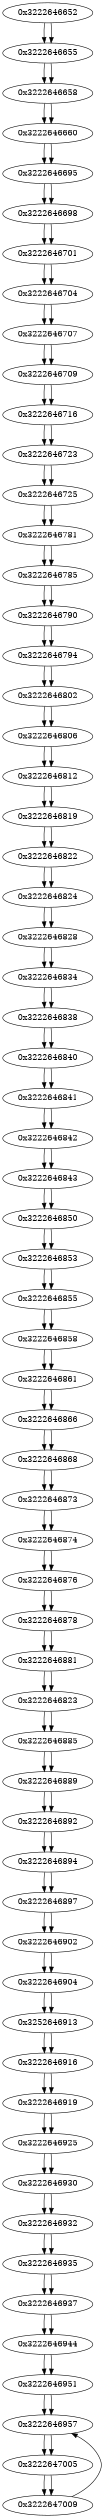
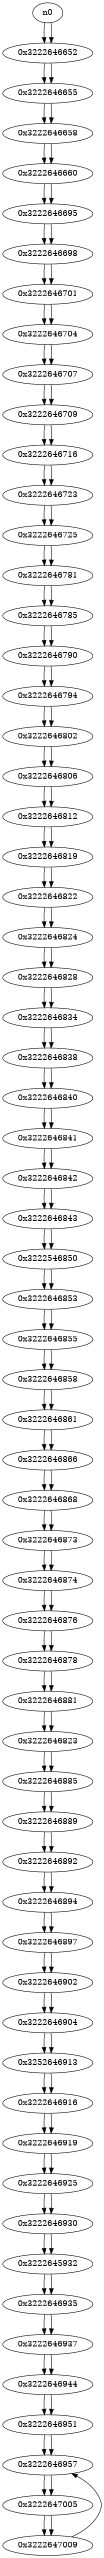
node "n0": added
node "0x3222646850": label "0x3222646850" -> "0x3222546850"
node "0x3222646932": label "0x3222646932" -> "0x3222645932"
